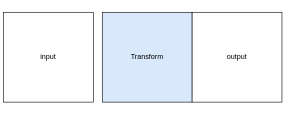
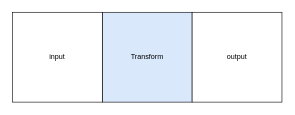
node "input": moved (48, 57) -> (57, 57)
